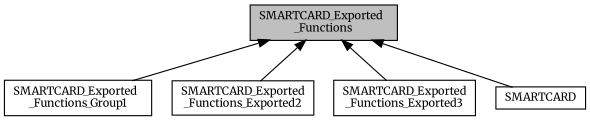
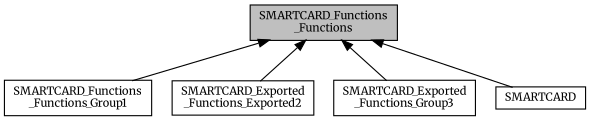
node "SMARTCARD_Exported _Functions": label "SMARTCARD_Exported _Functions" -> "SMARTCARD_Functions _Functions"
node "SMARTCARD_Exported _Functions_Group1": label "SMARTCARD_Exported _Functions_Group1" -> "SMARTCARD_Functions _Functions_Group1"
node "SMARTCARD_Exported _Functions_Exported3": label "SMARTCARD_Exported _Functions_Exported3" -> "SMARTCARD_Exported _Functions_Group3"
